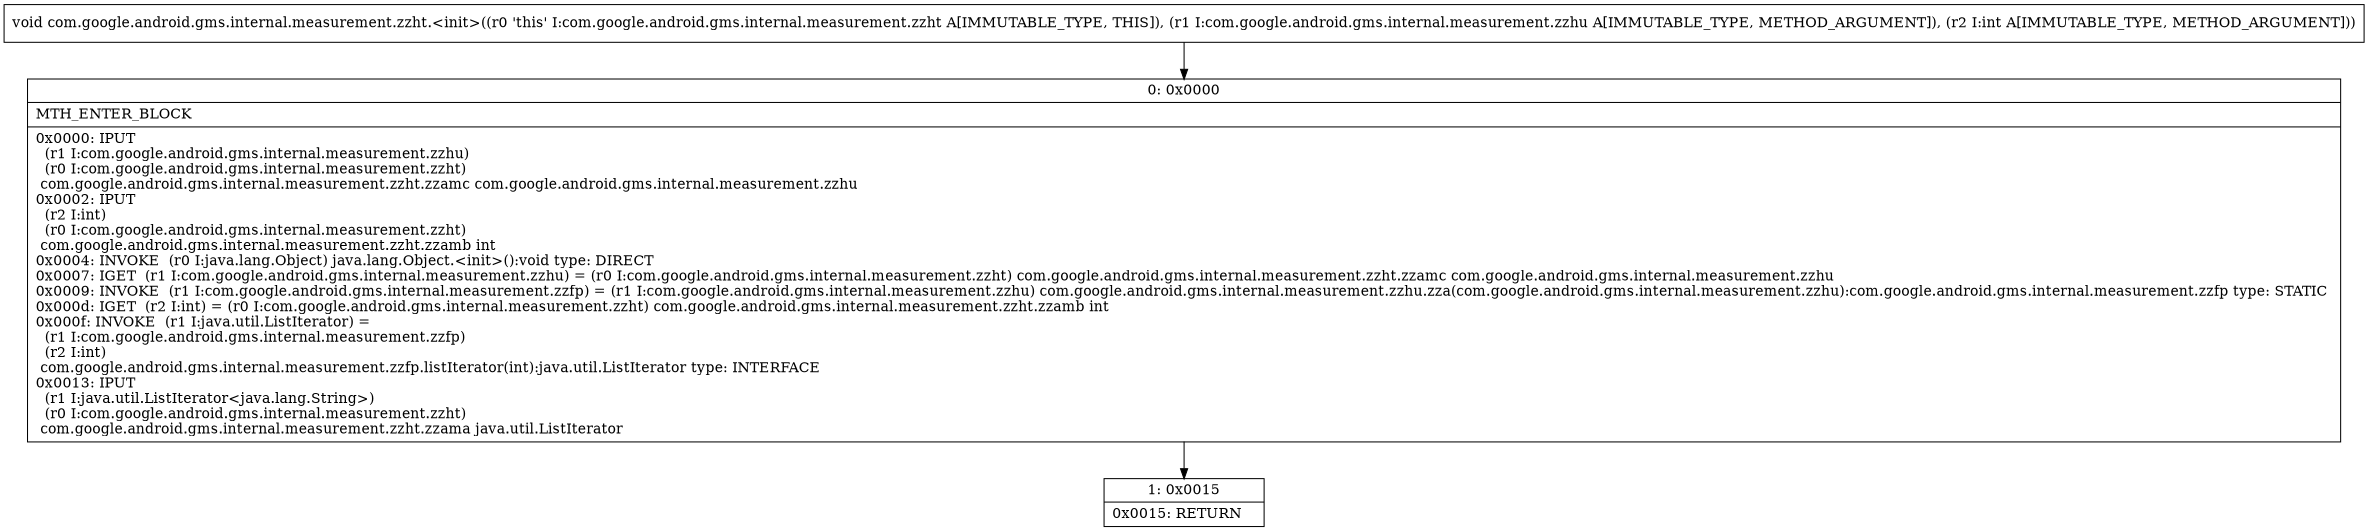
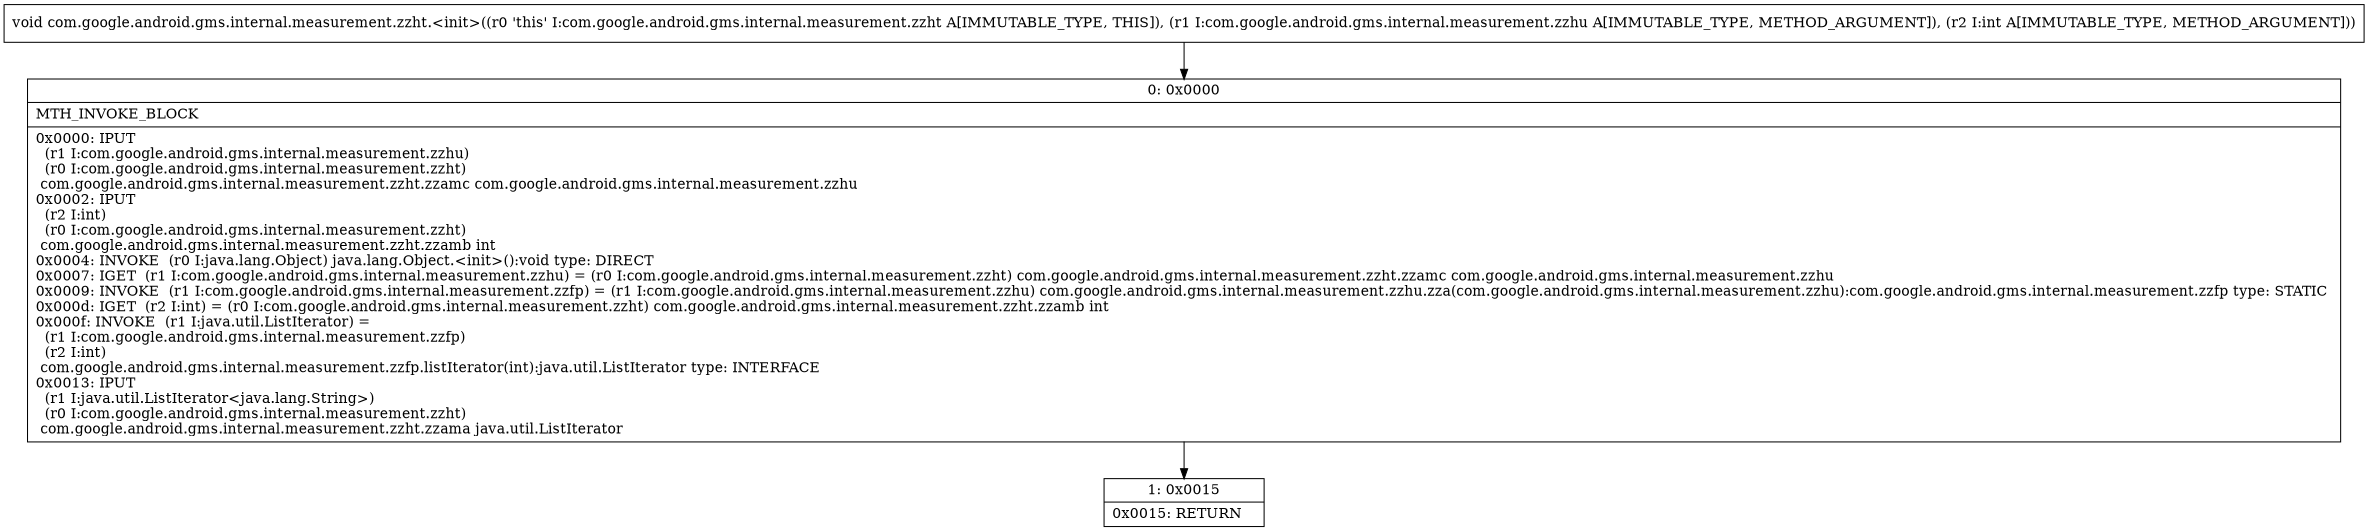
node "0: 0x0000": text "MTH_ENTER_BLOCK" -> "MTH_INVOKE_BLOCK"
